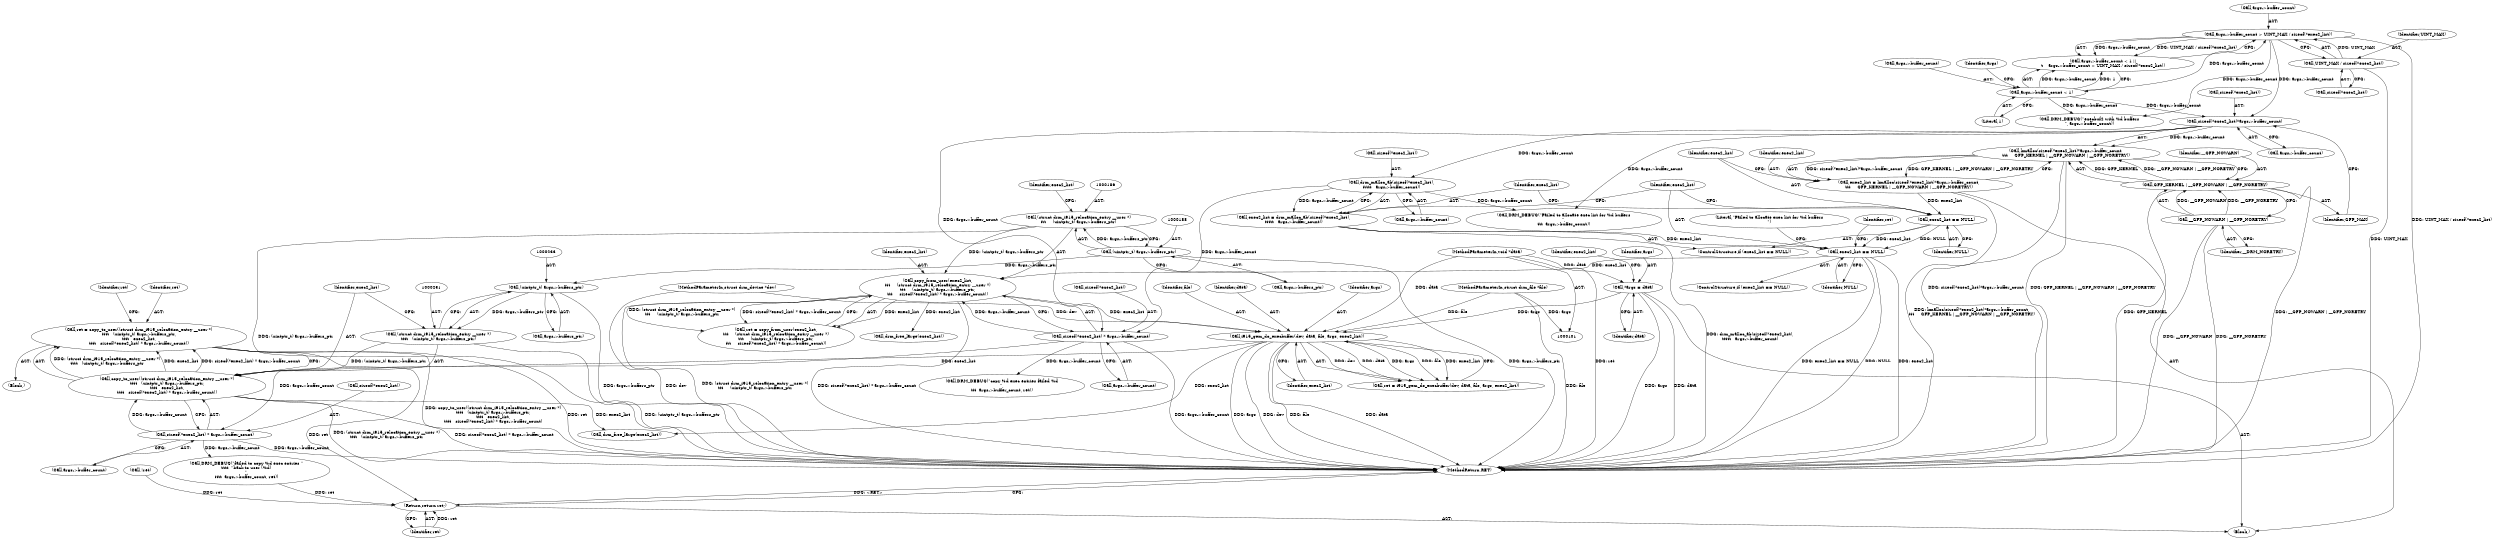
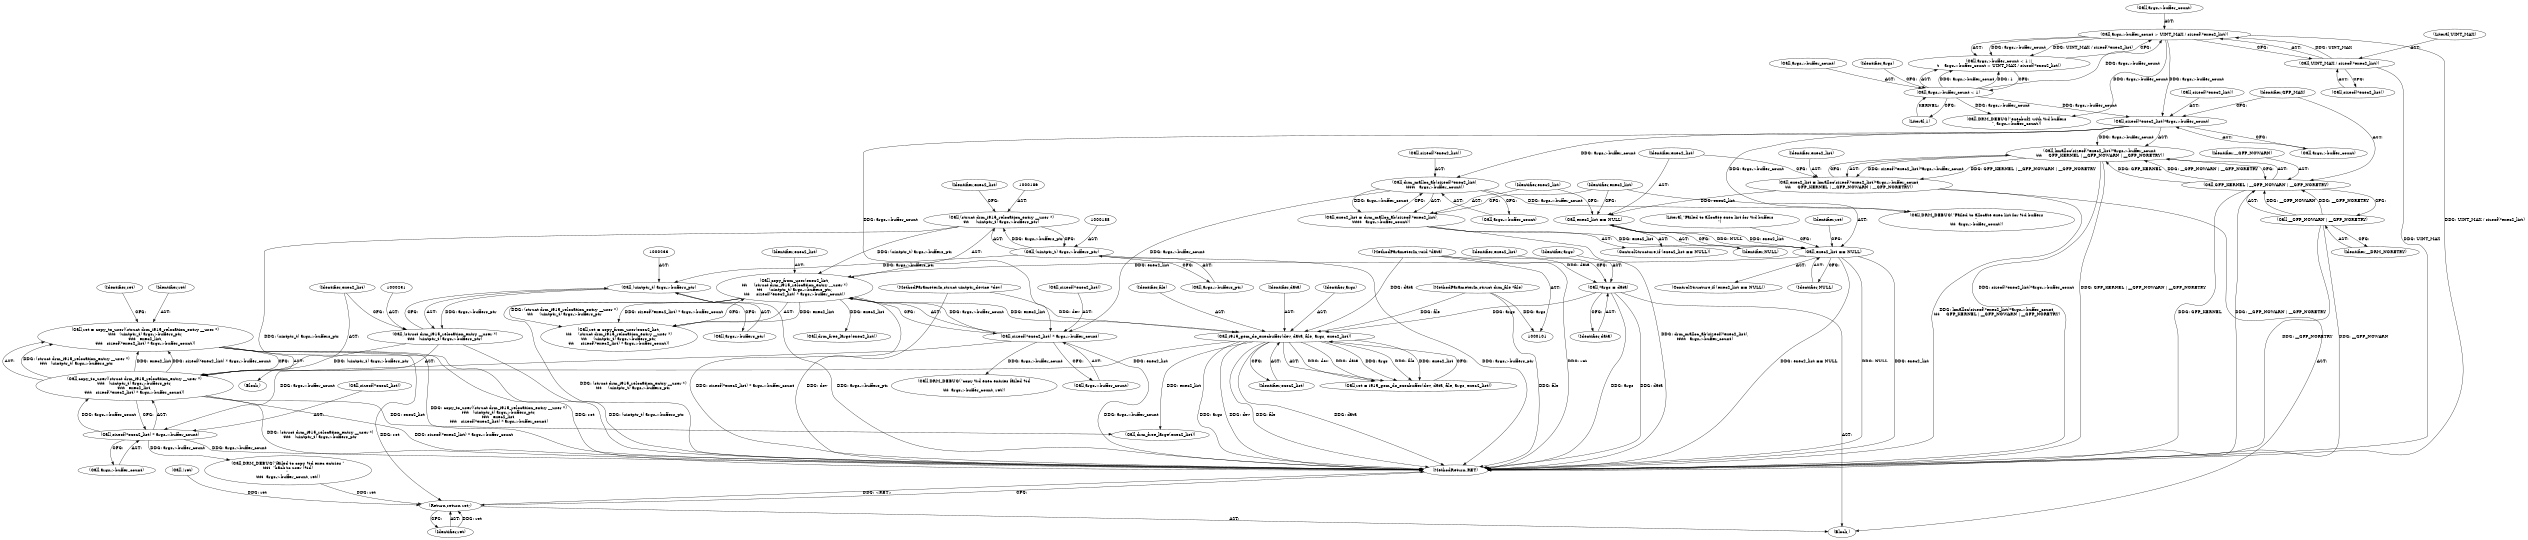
node "(Identifier,UINT_MAX)": label "(Identifier,UINT_MAX)" -> "(Literal,UINT_MAX)"
edge "(Literal,1)" -> "(Call,args->buffer_count < 1)": label "AST: " -> "KERNEL: "
edge "(Call,GFP_KERNEL | __GFP_NOWARN | __GFP_NORETRY)" -> "(Identifier,GFP_MAX)": reversed
node "(MethodParameterIn,struct drm_device *dev)": label "(MethodParameterIn,struct drm_device *dev)" -> "(MethodParameterIn,struct uintptr_device *dev)"
